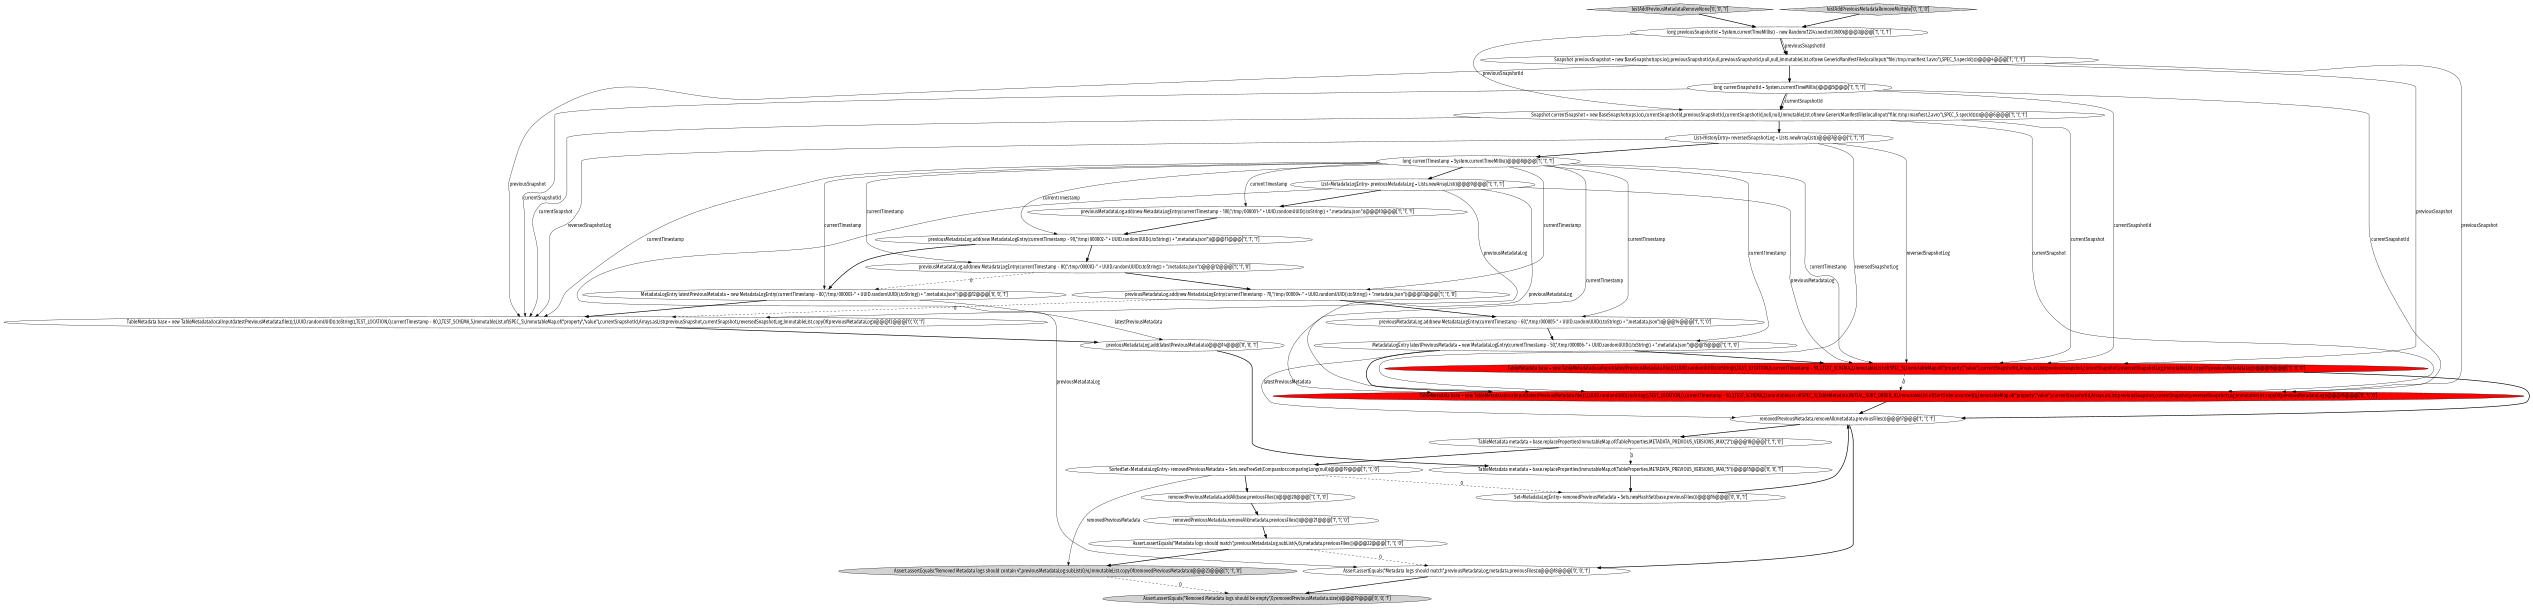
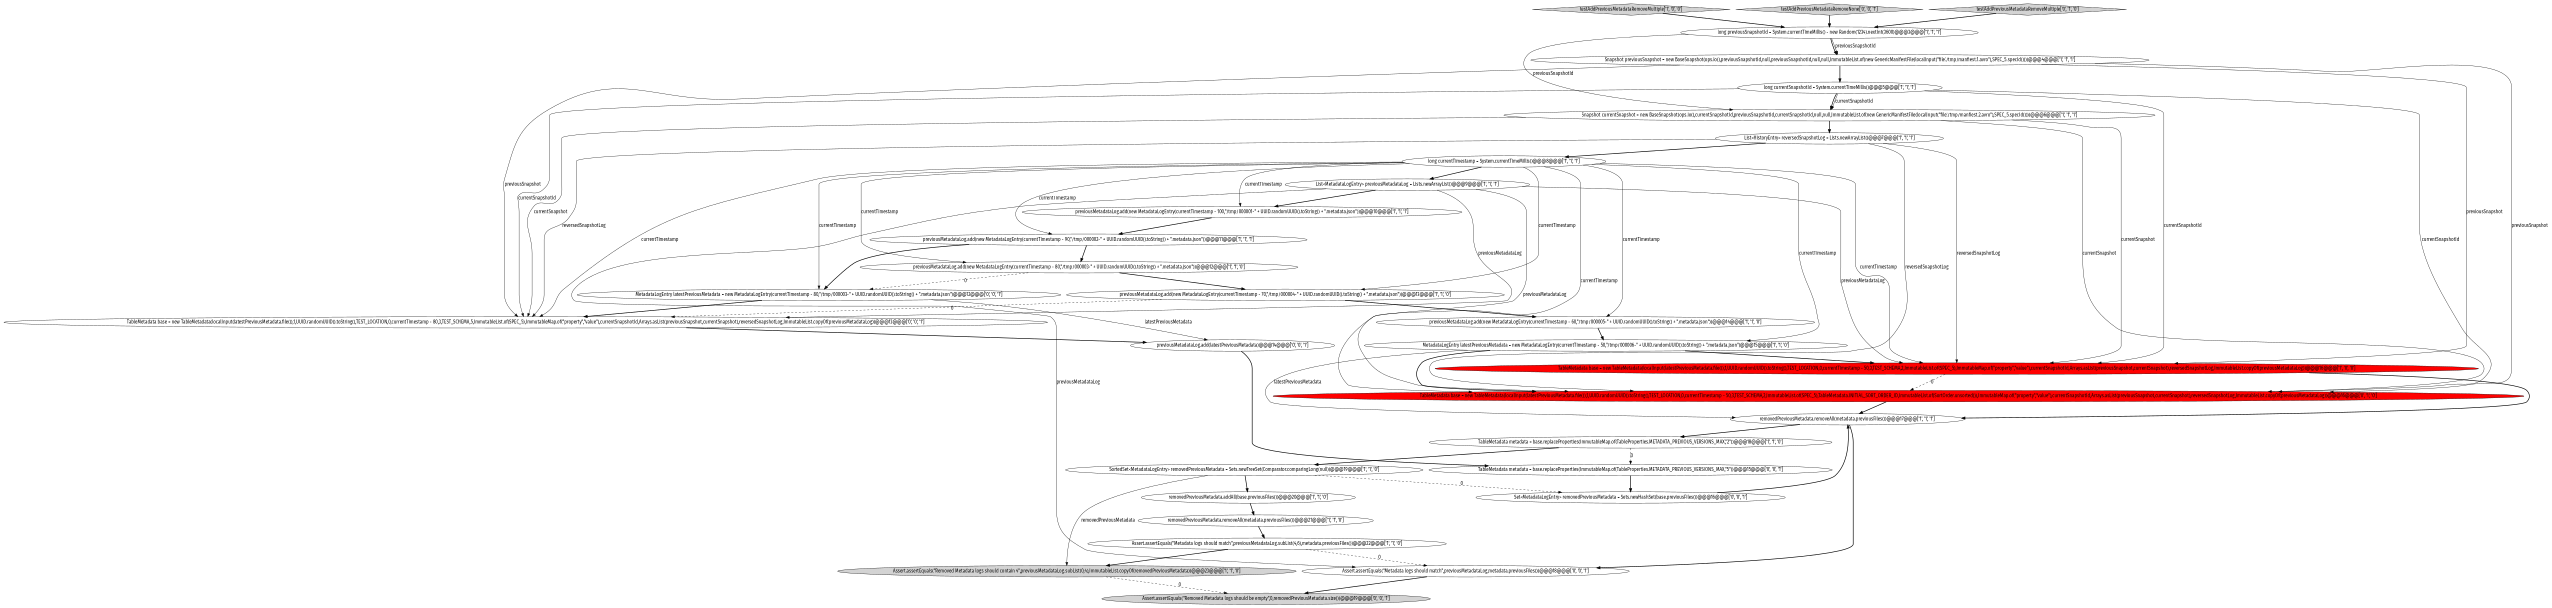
node "testAddPreviousMetadataRemoveMultiple['1', '0', '0']": added
